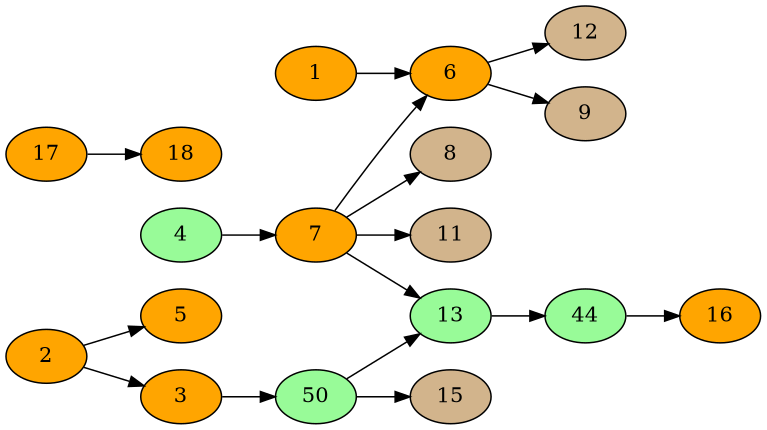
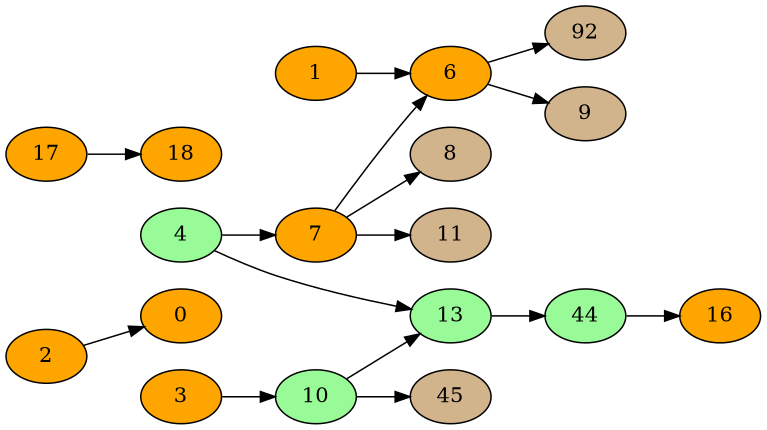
node "12": label "12" -> "92"
edge "7" -> "13": now "4" -> "13"
node "5": label "5" -> "0"
edge "2" -> "3": removed
node "50": label "50" -> "10"
node "15": label "15" -> "45"
